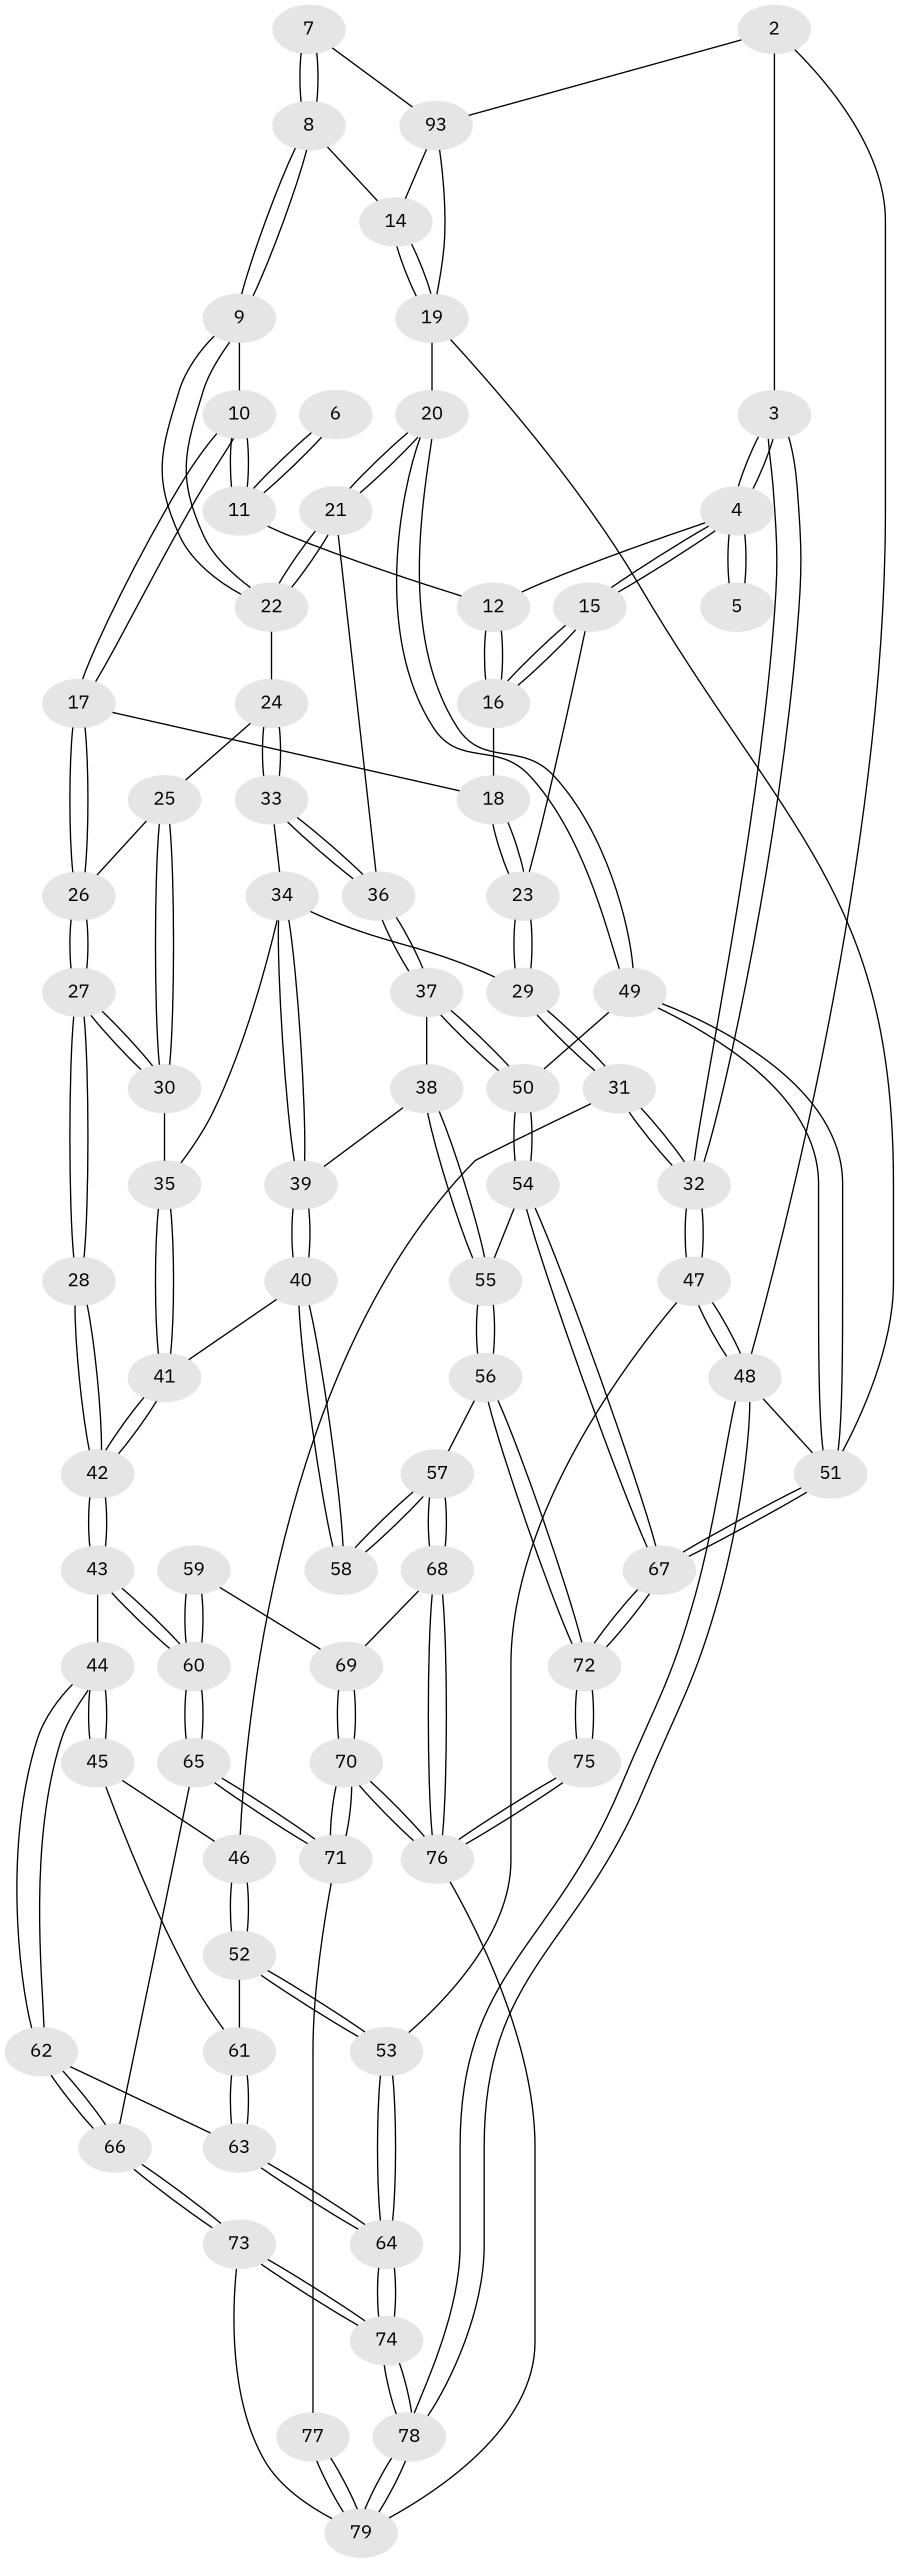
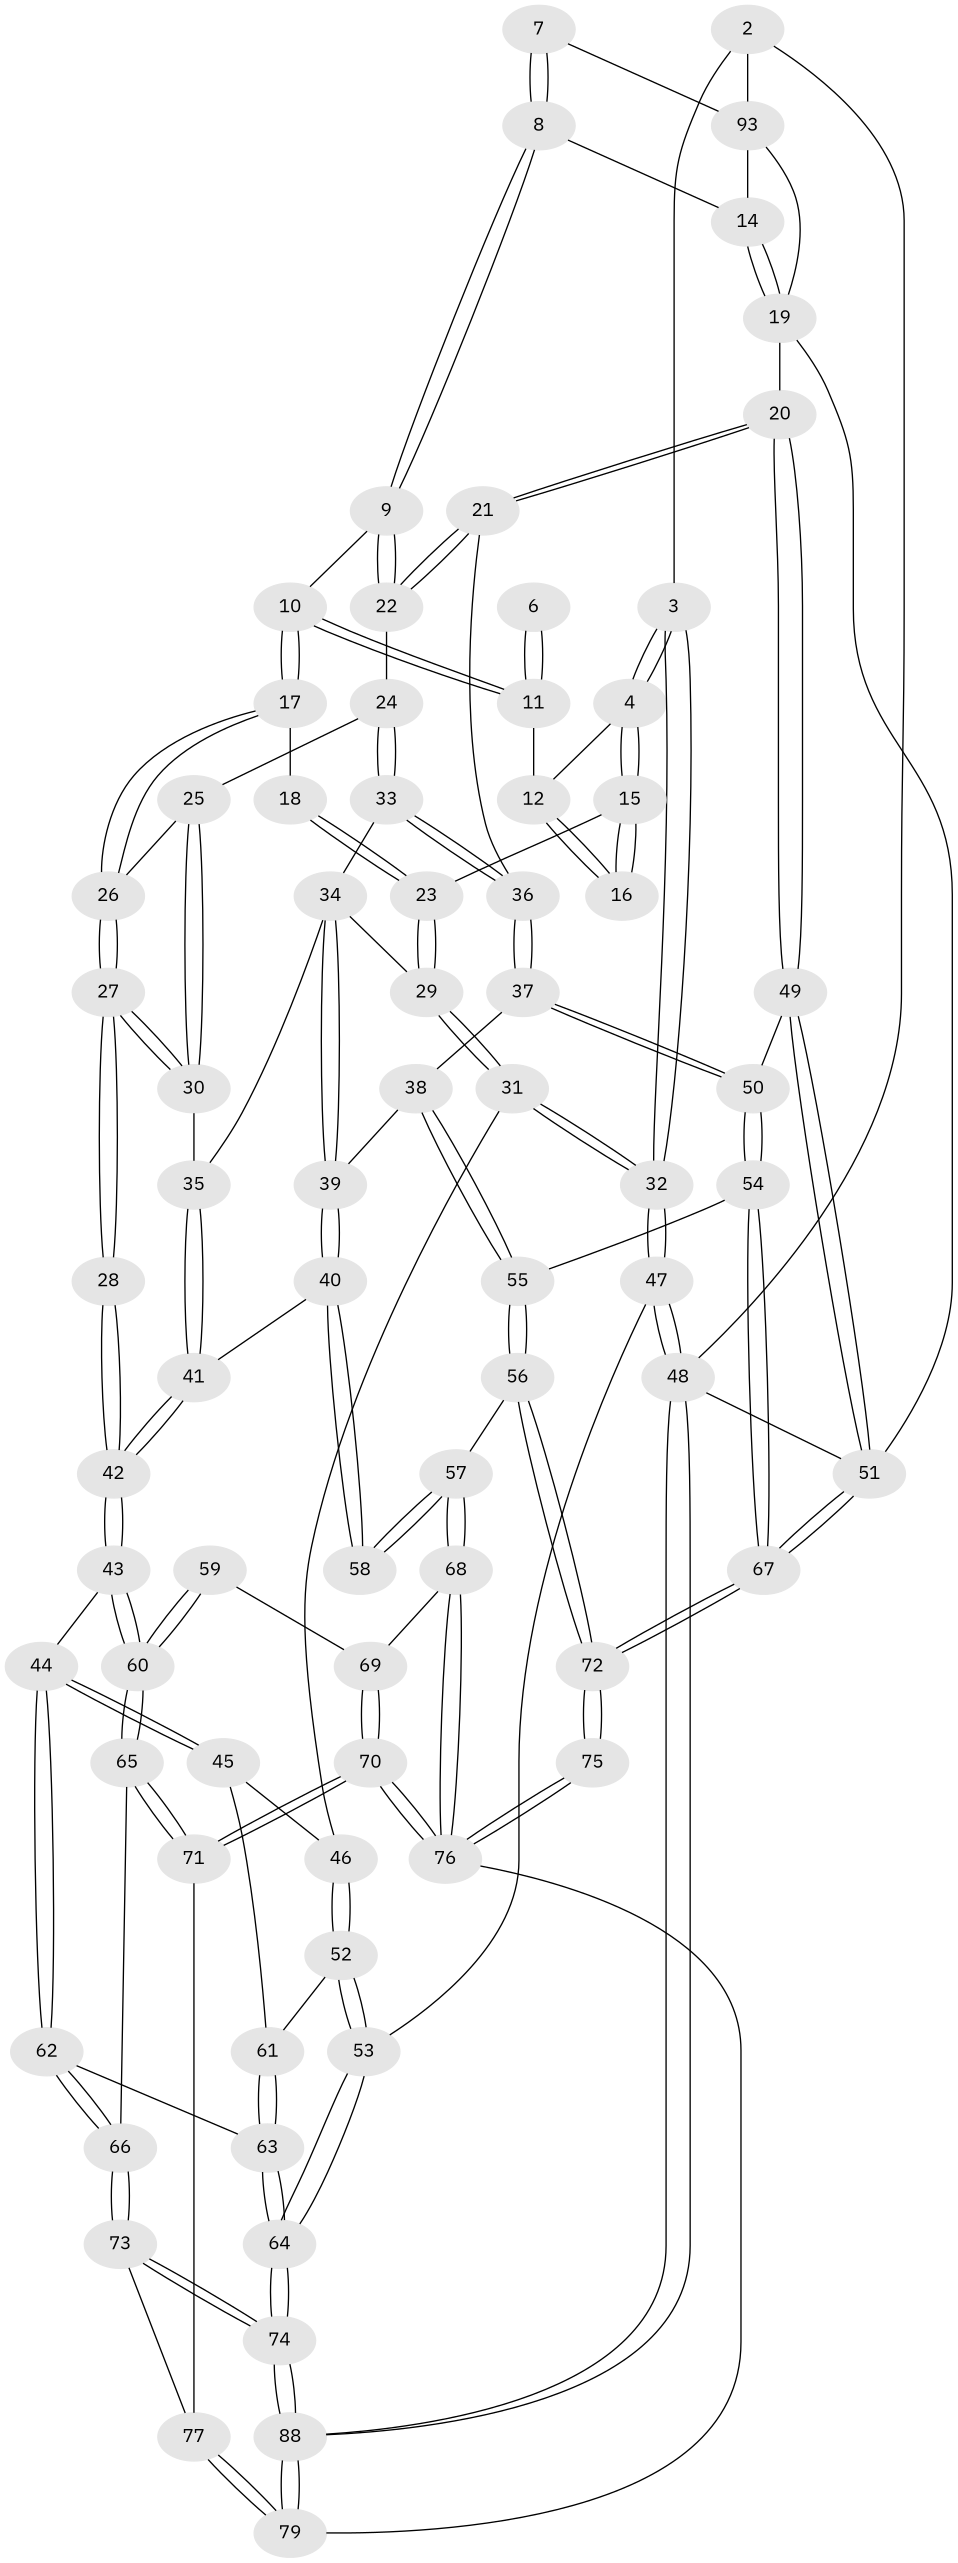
node "5": removed
edge "16" -- "18": removed
edge "73" -- "79": now "73" -- "77"
node "78": label "78" -> "88"
